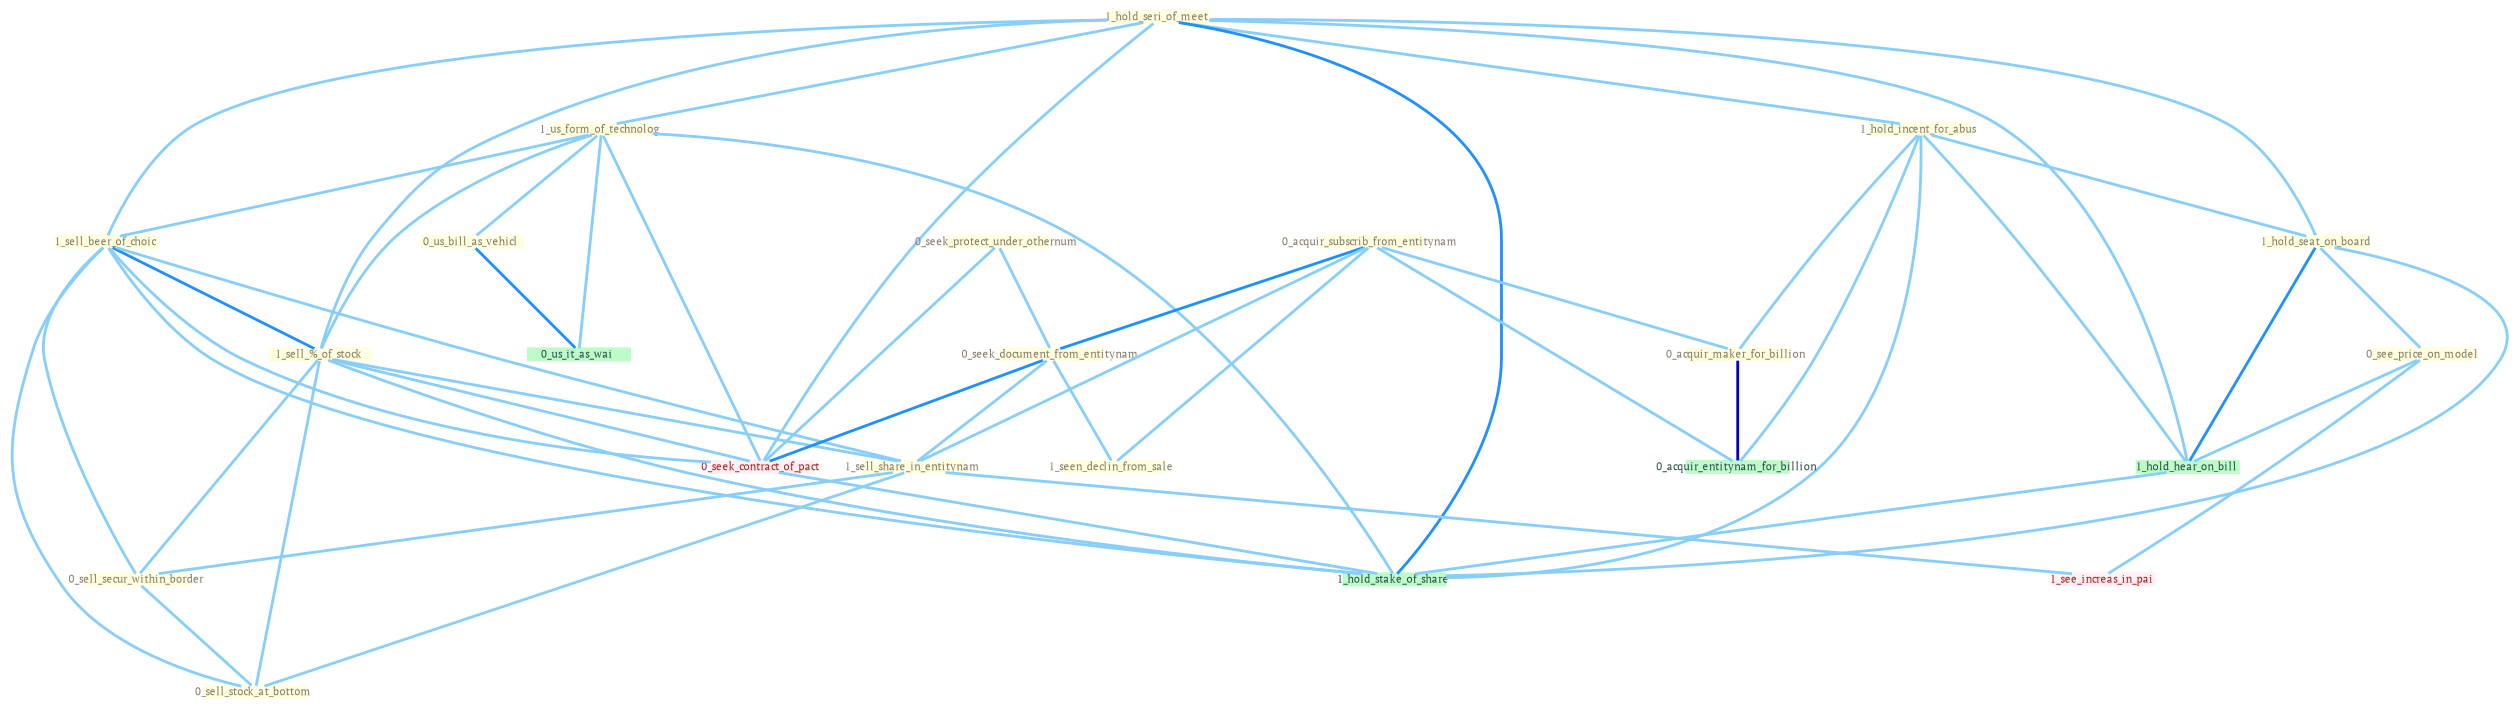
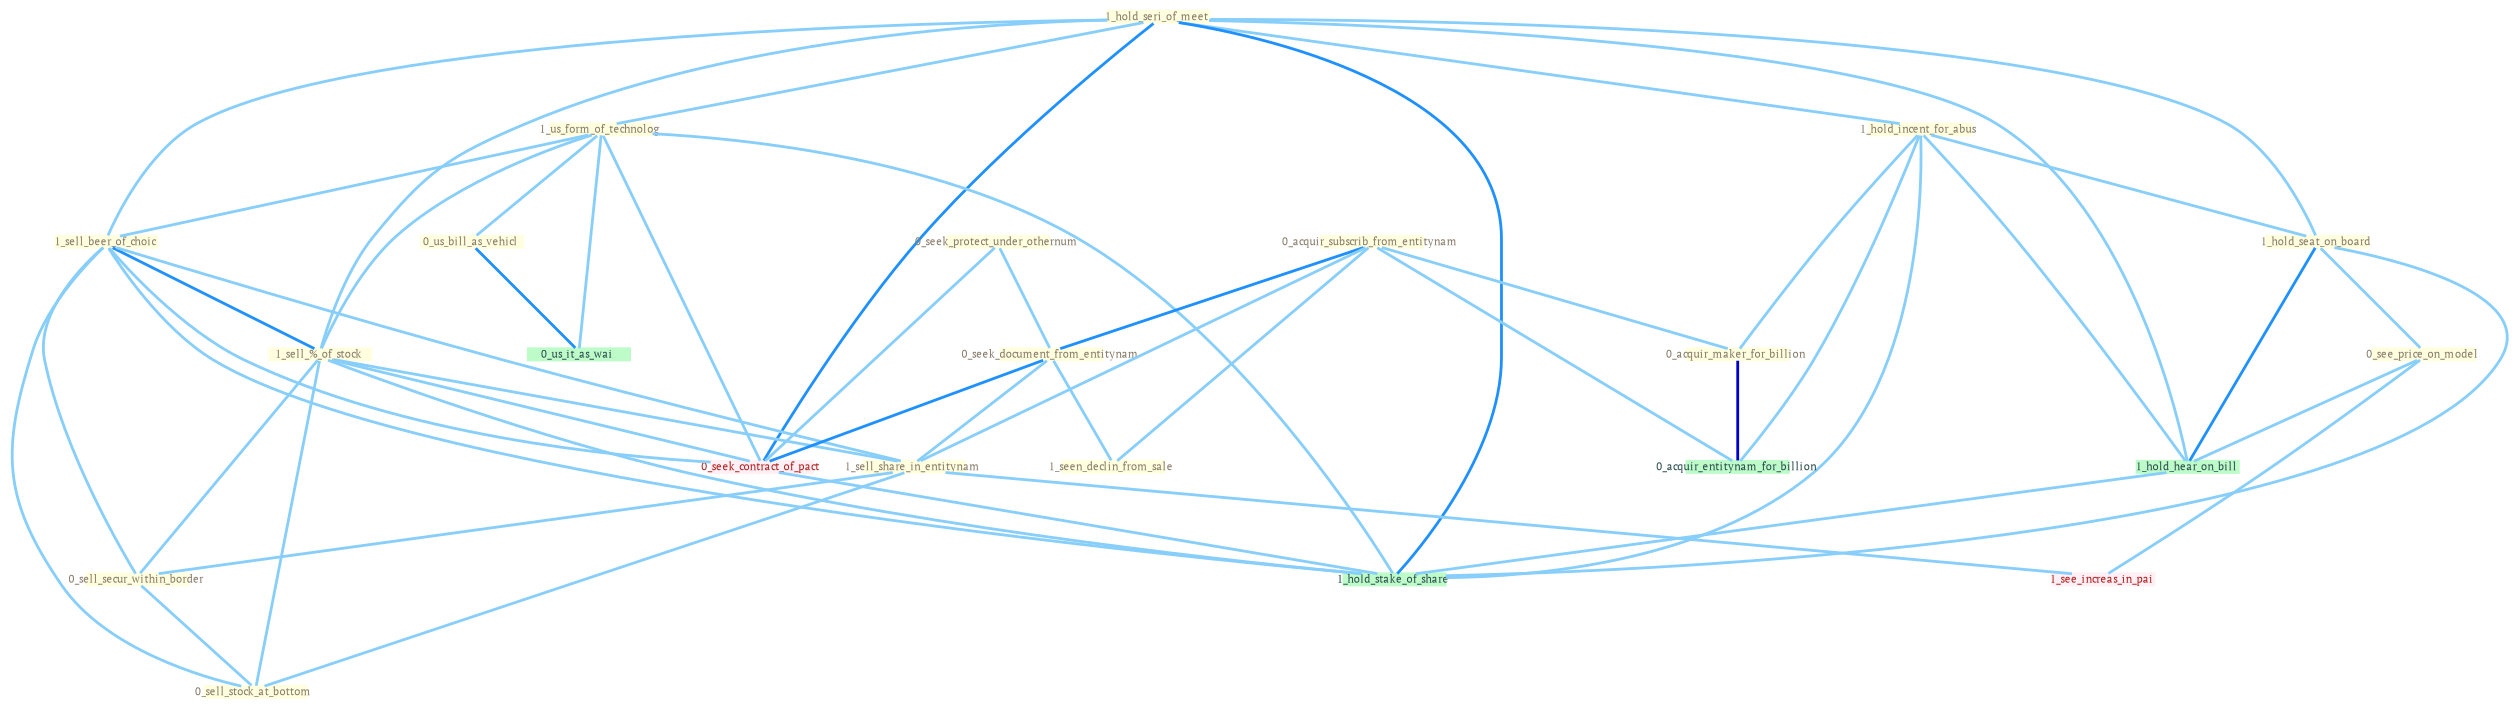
edge "1_hold_seri_of_meet" -- "0_seek_contract_of_pact": color #87cefa -> #1e90ff
